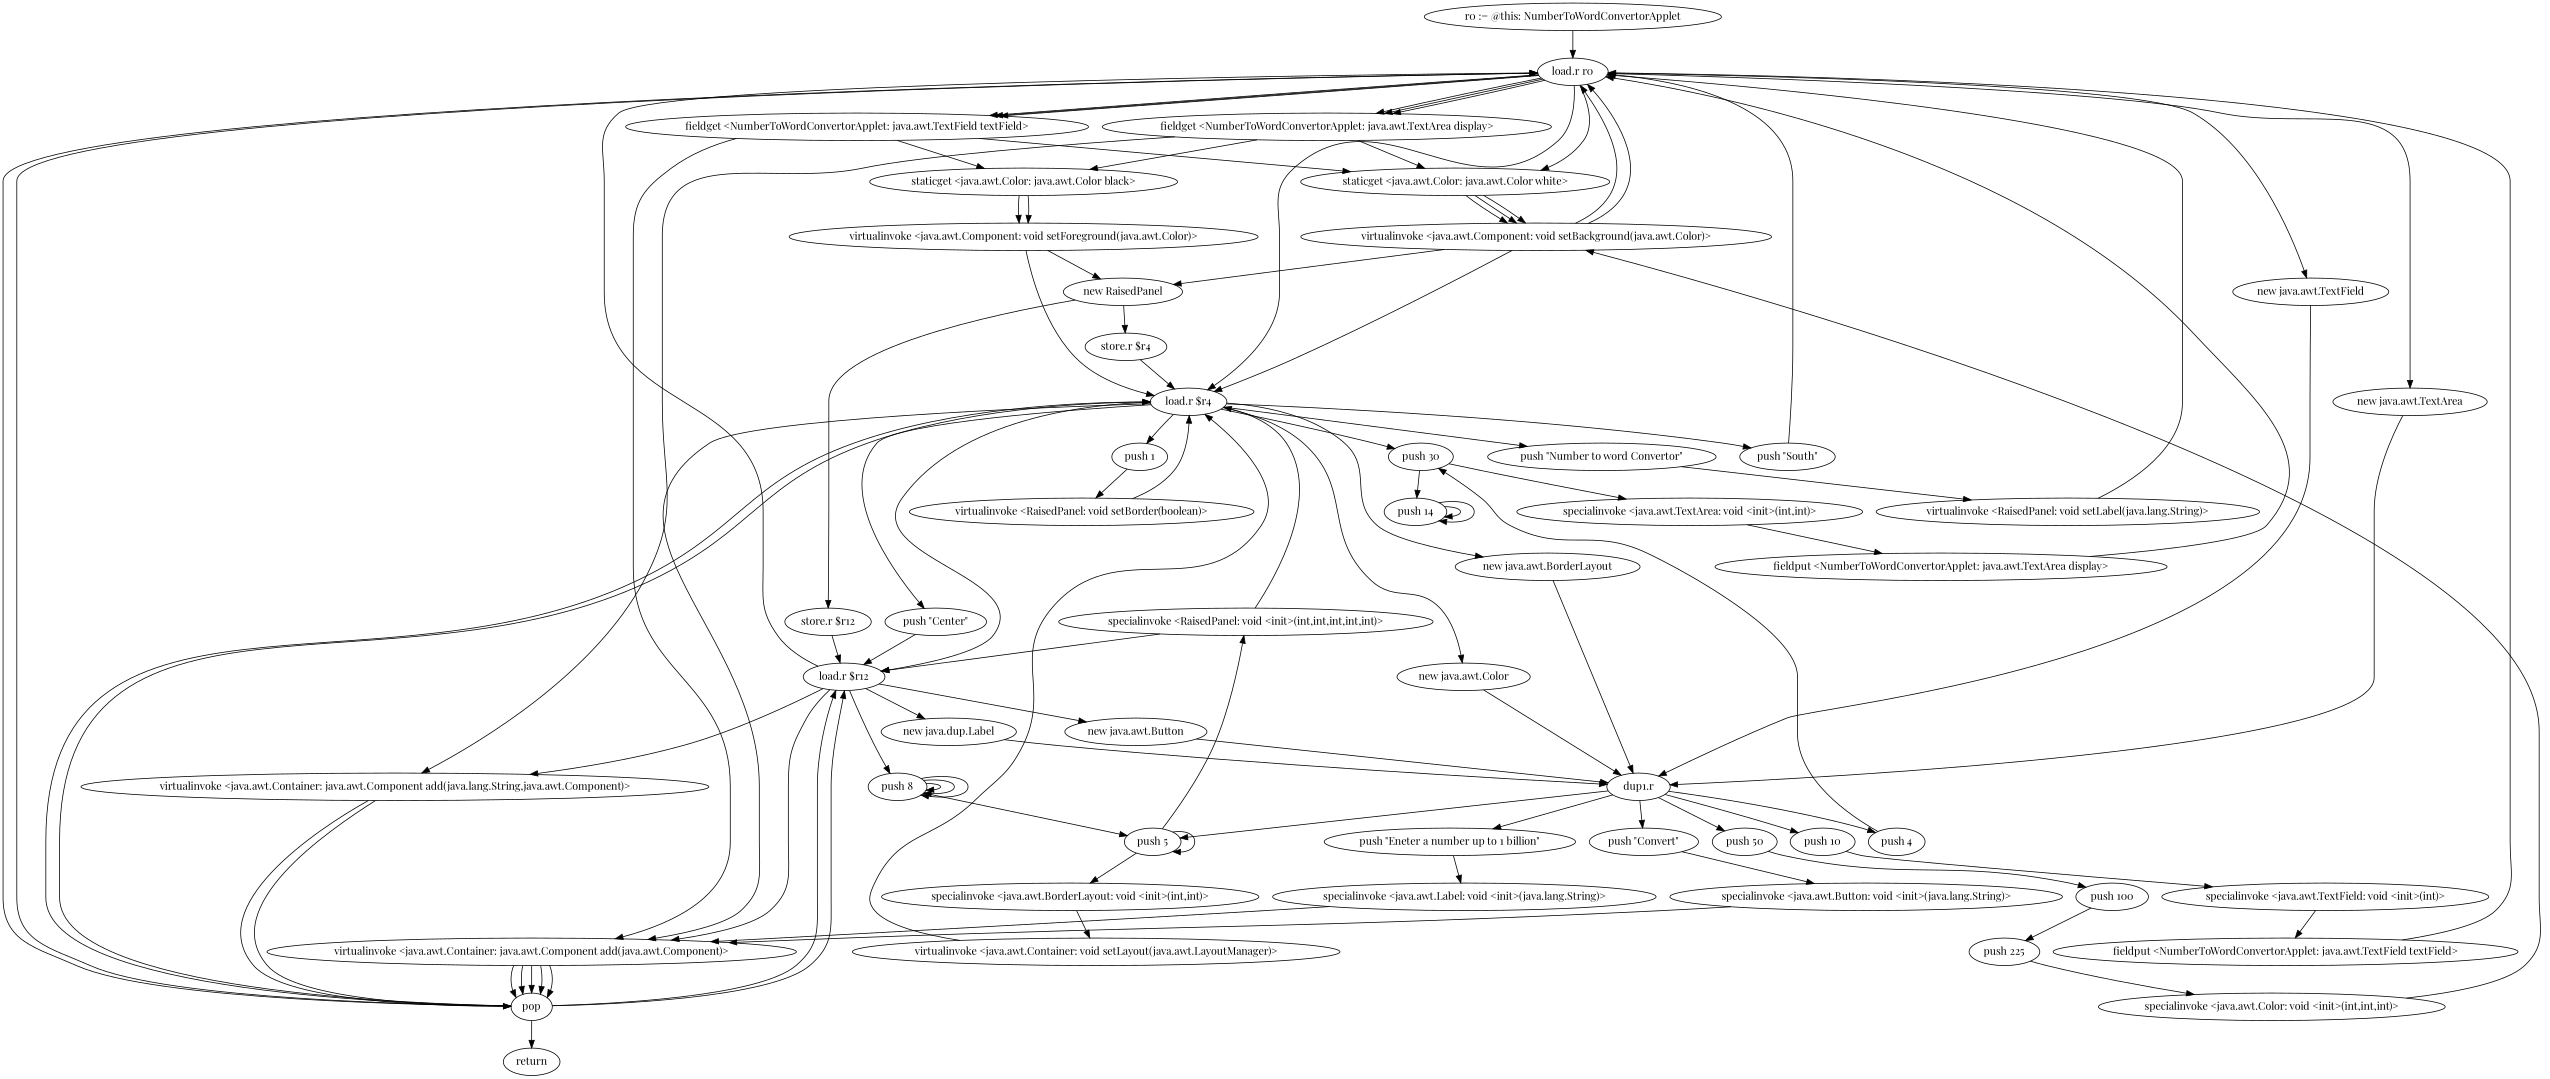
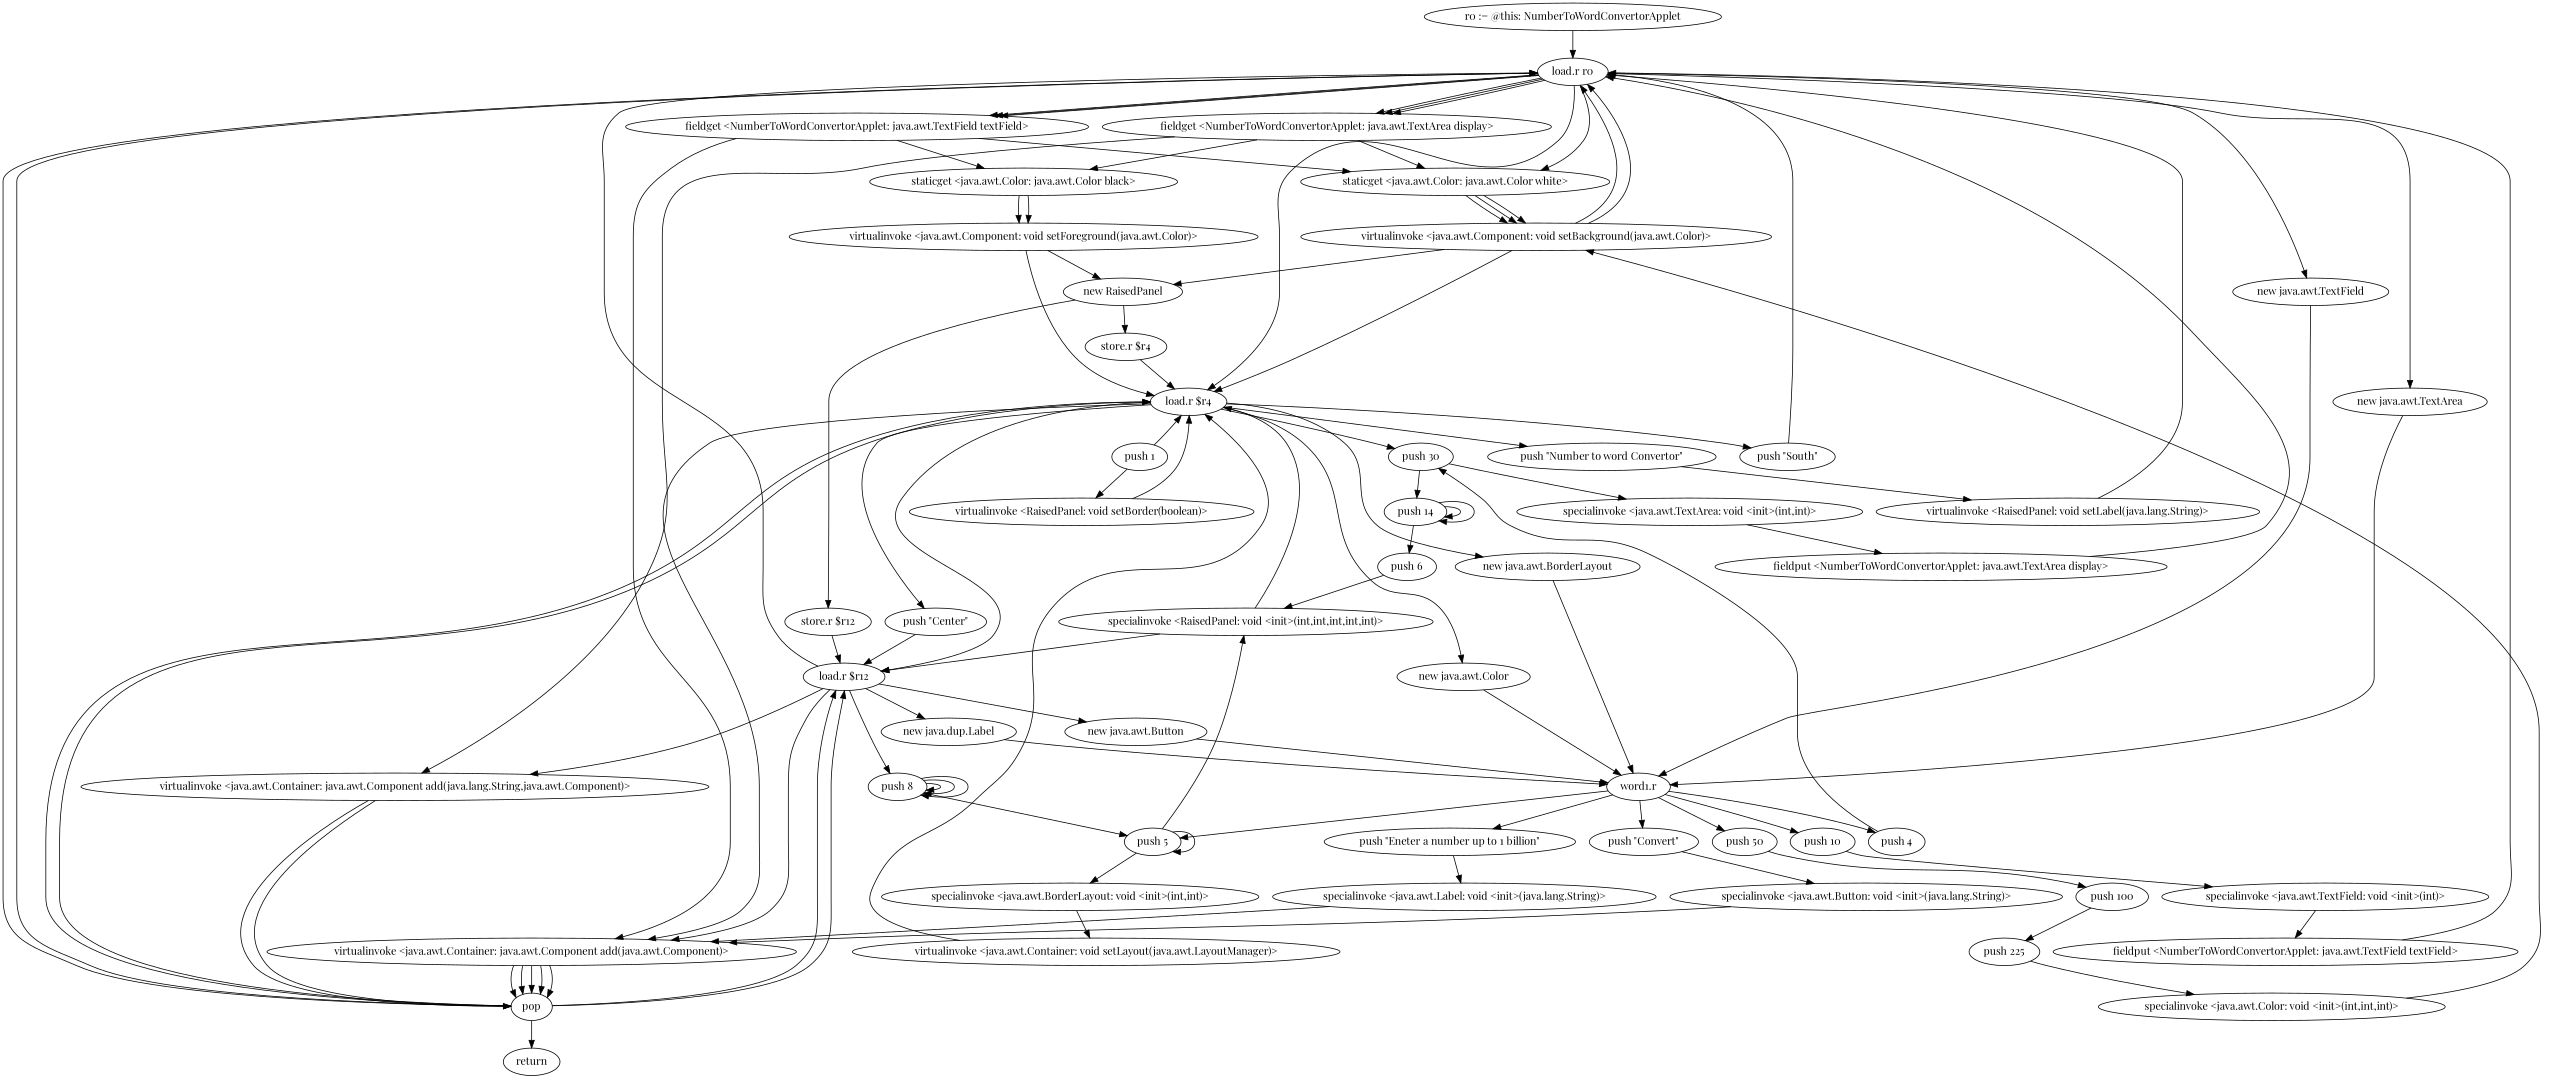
edge "load.r $r4" -> "push 1": reversed
node "push 6": added
node "dup1.r": label "dup1.r" -> "word1.r"
